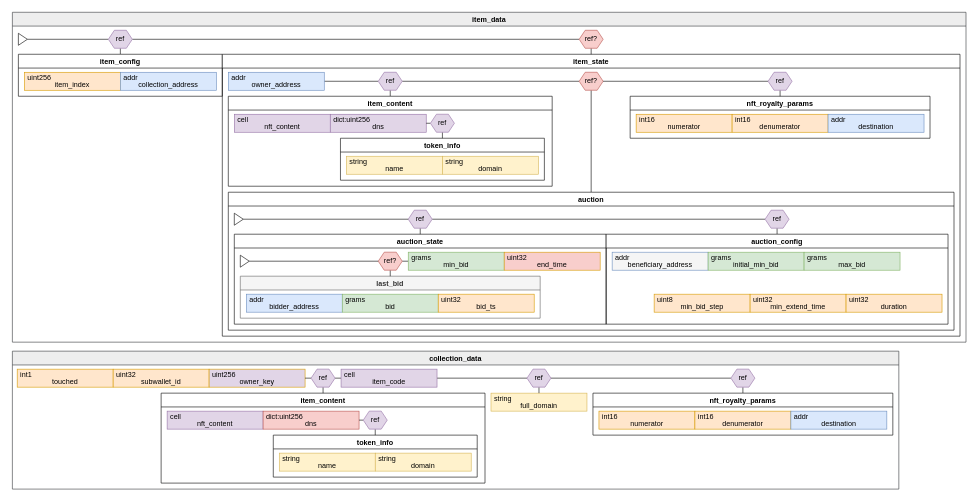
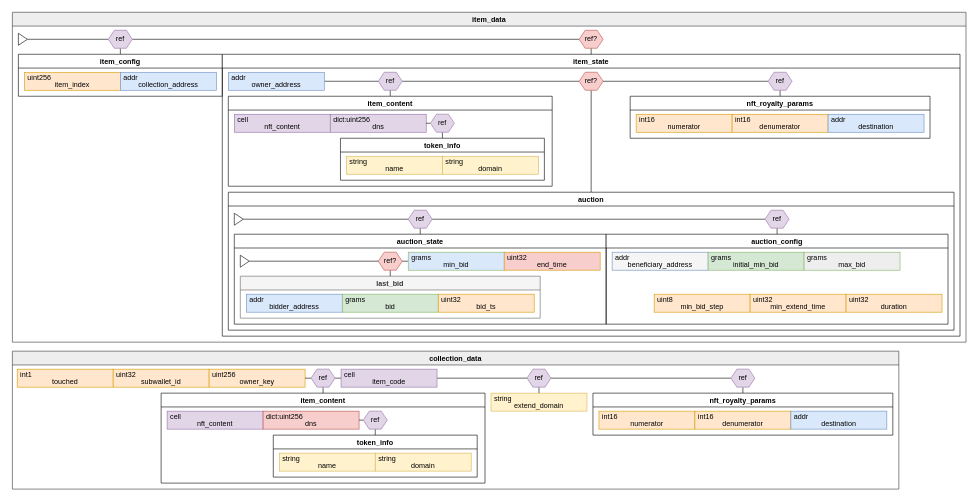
node "min_bid": fillcolor #d5e8d4 -> #dae8fc
node "max_bid": fillcolor #d5e8d4 -> #eeeeee
node "owner_key": fillcolor #e1d5e7 -> #ffe6cc
node "full_domain": label "full_domain" -> "extend_domain"
